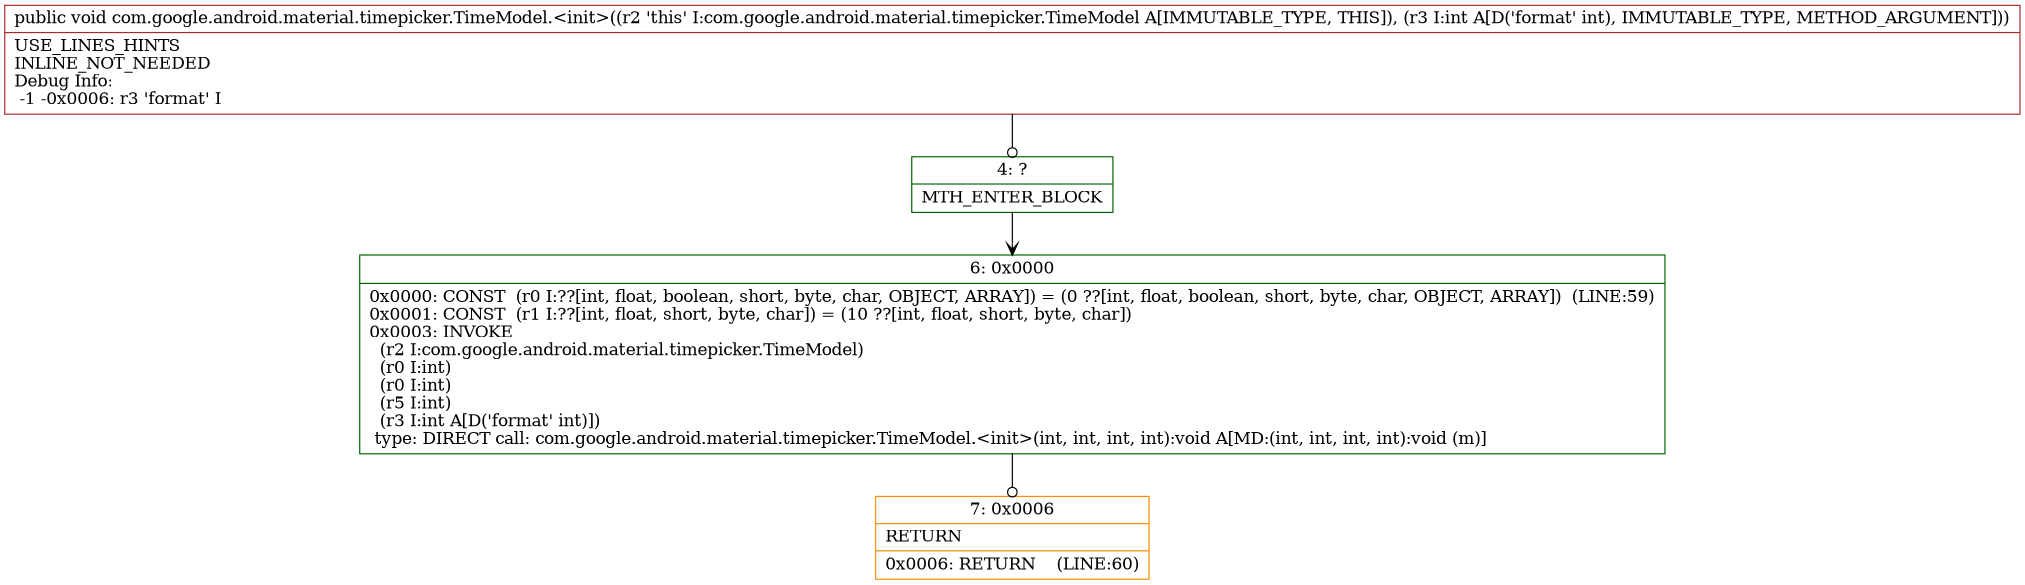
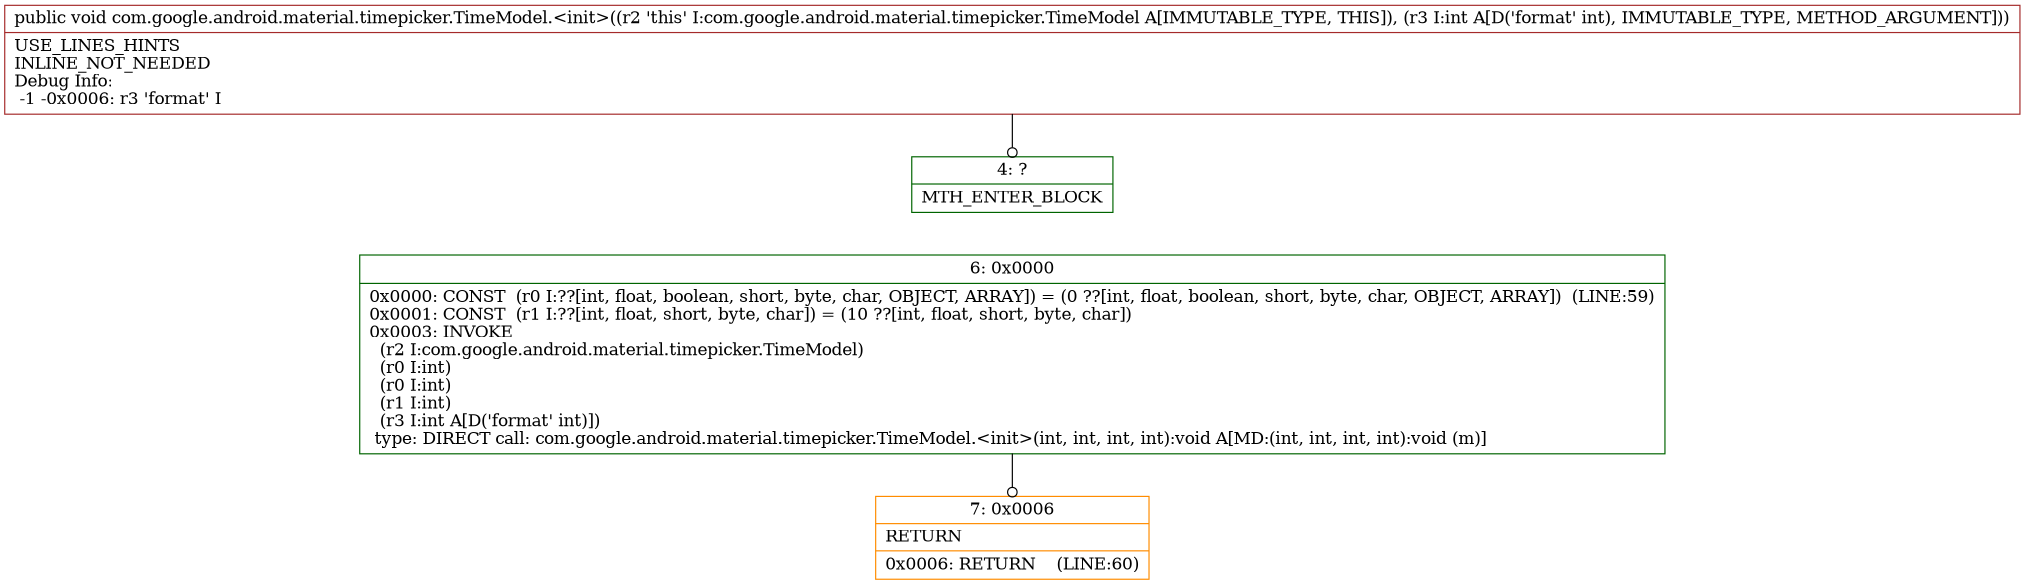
edge "4: ?" -> "6: 0x0000": removed
node "6: 0x0000": text "(r5 I:int)" -> "(r1 I:int)"
